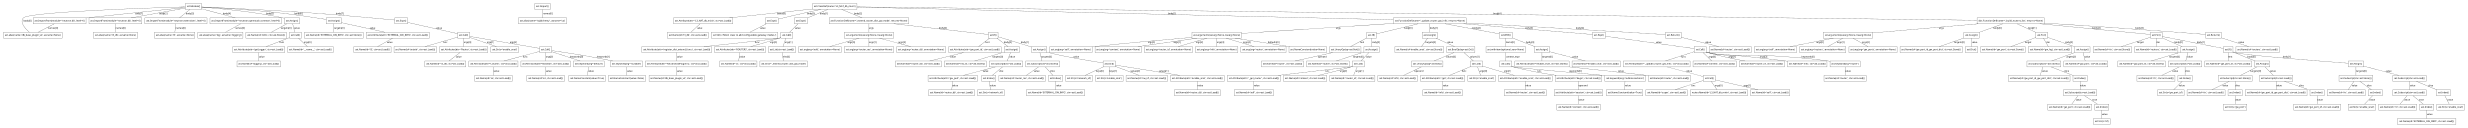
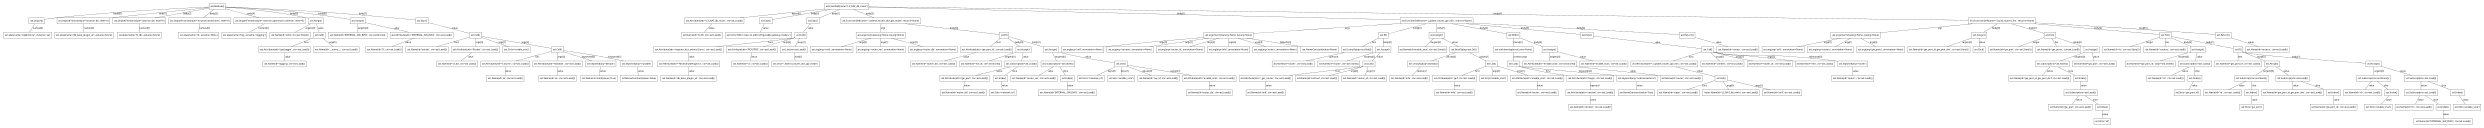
edge "ast.Module()" -- "ast.alias(name='db_base_plugin_v2', asname=None)": now "ast.Module()" -- "ast.Import()"
node "ast.Name(id='gw_log', ctx=ast.Load())": label "ast.Name(id='gw_log', ctx=ast.Load())" -> "ast.Name(id='gw_ports', ctx=ast.Load())"
node "ast.Name(id='gw_port_id', ctx=ast.Store())": label "ast.Name(id='gw_port_id', ctx=ast.Store())" -> "ast.Name(id='gw_port_id', value=ast.Store())"
